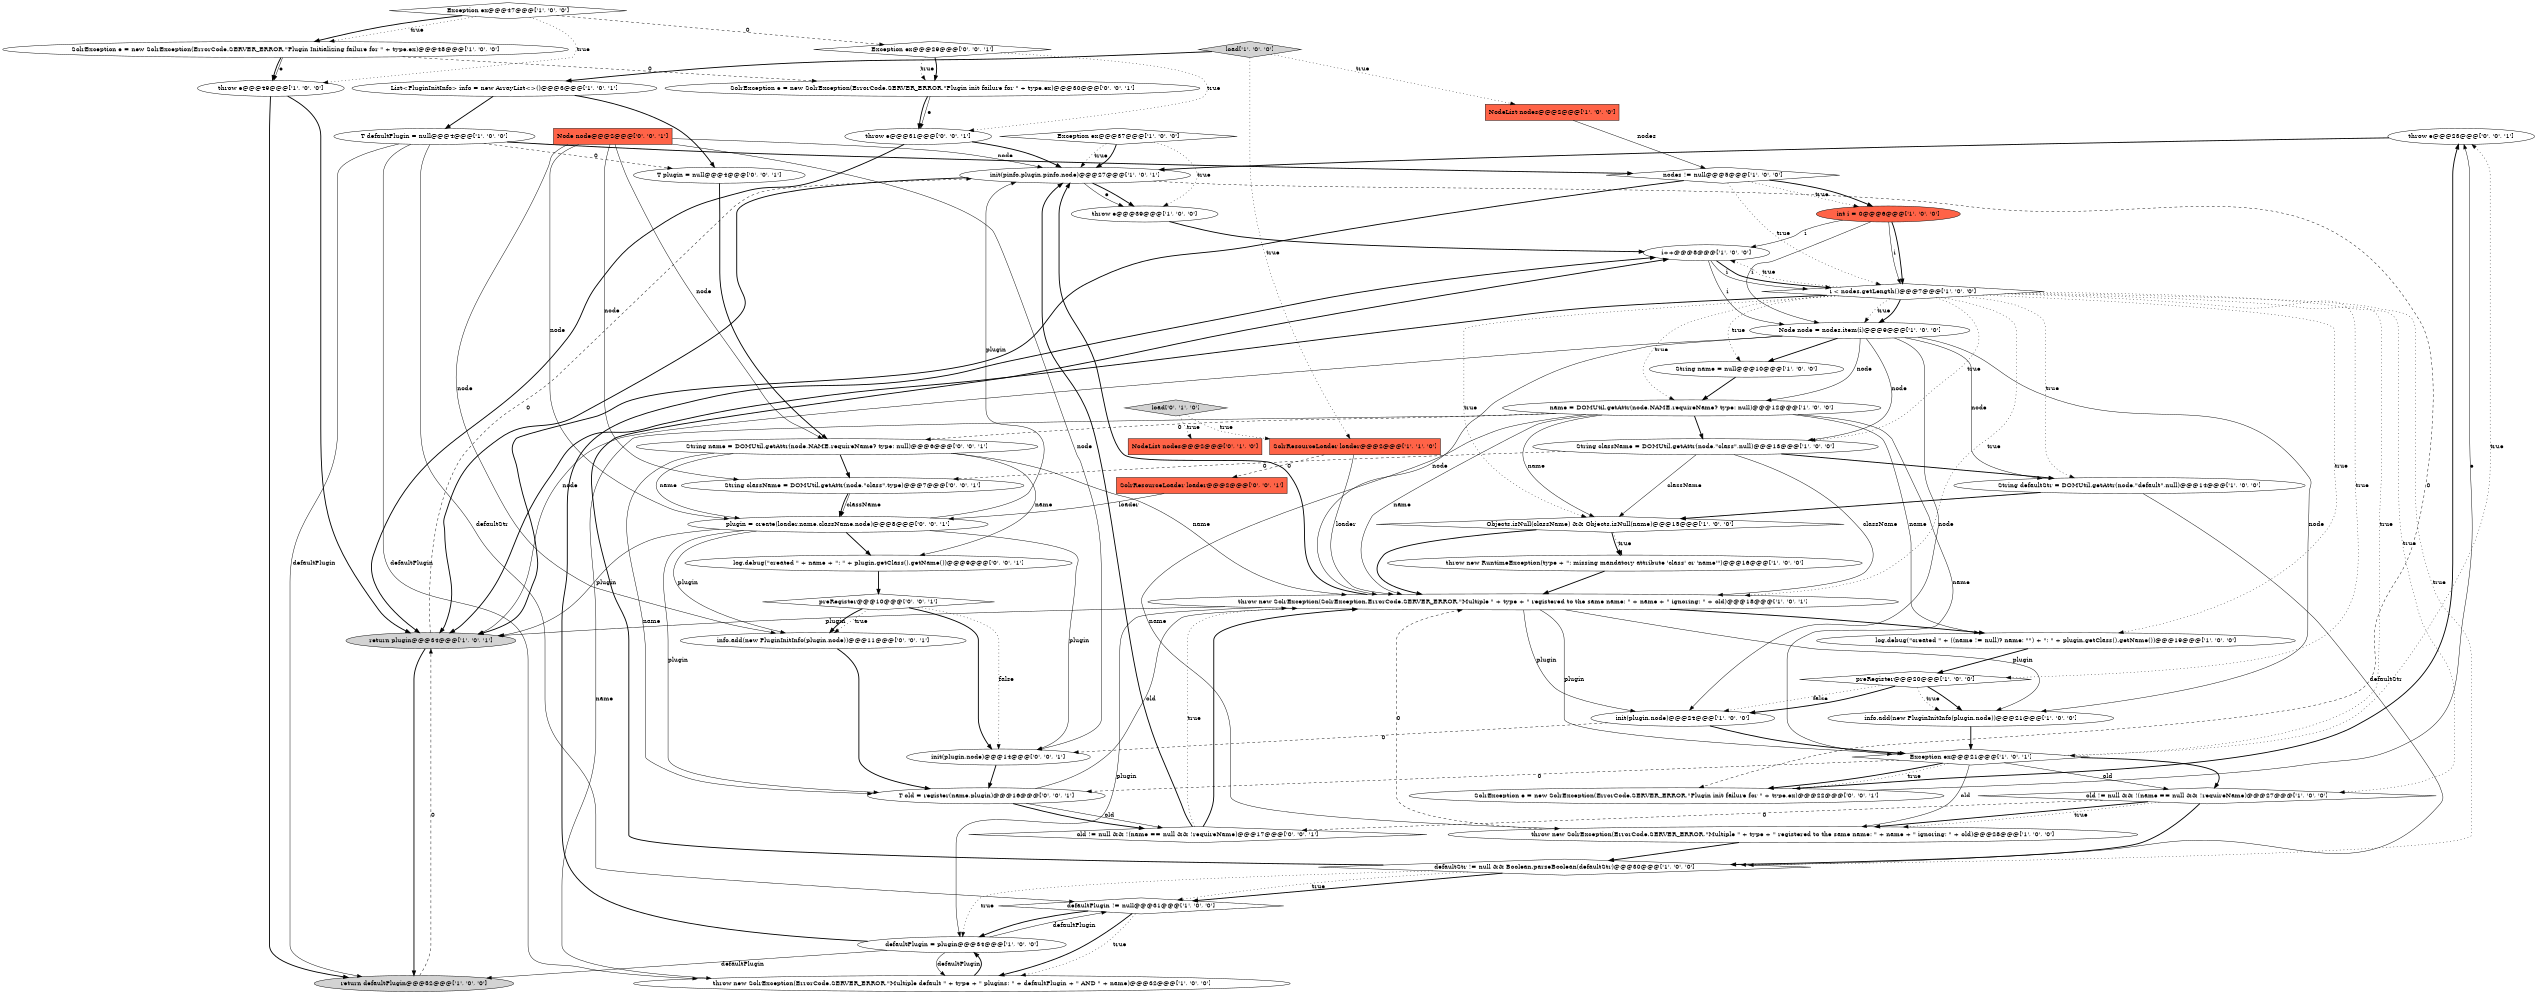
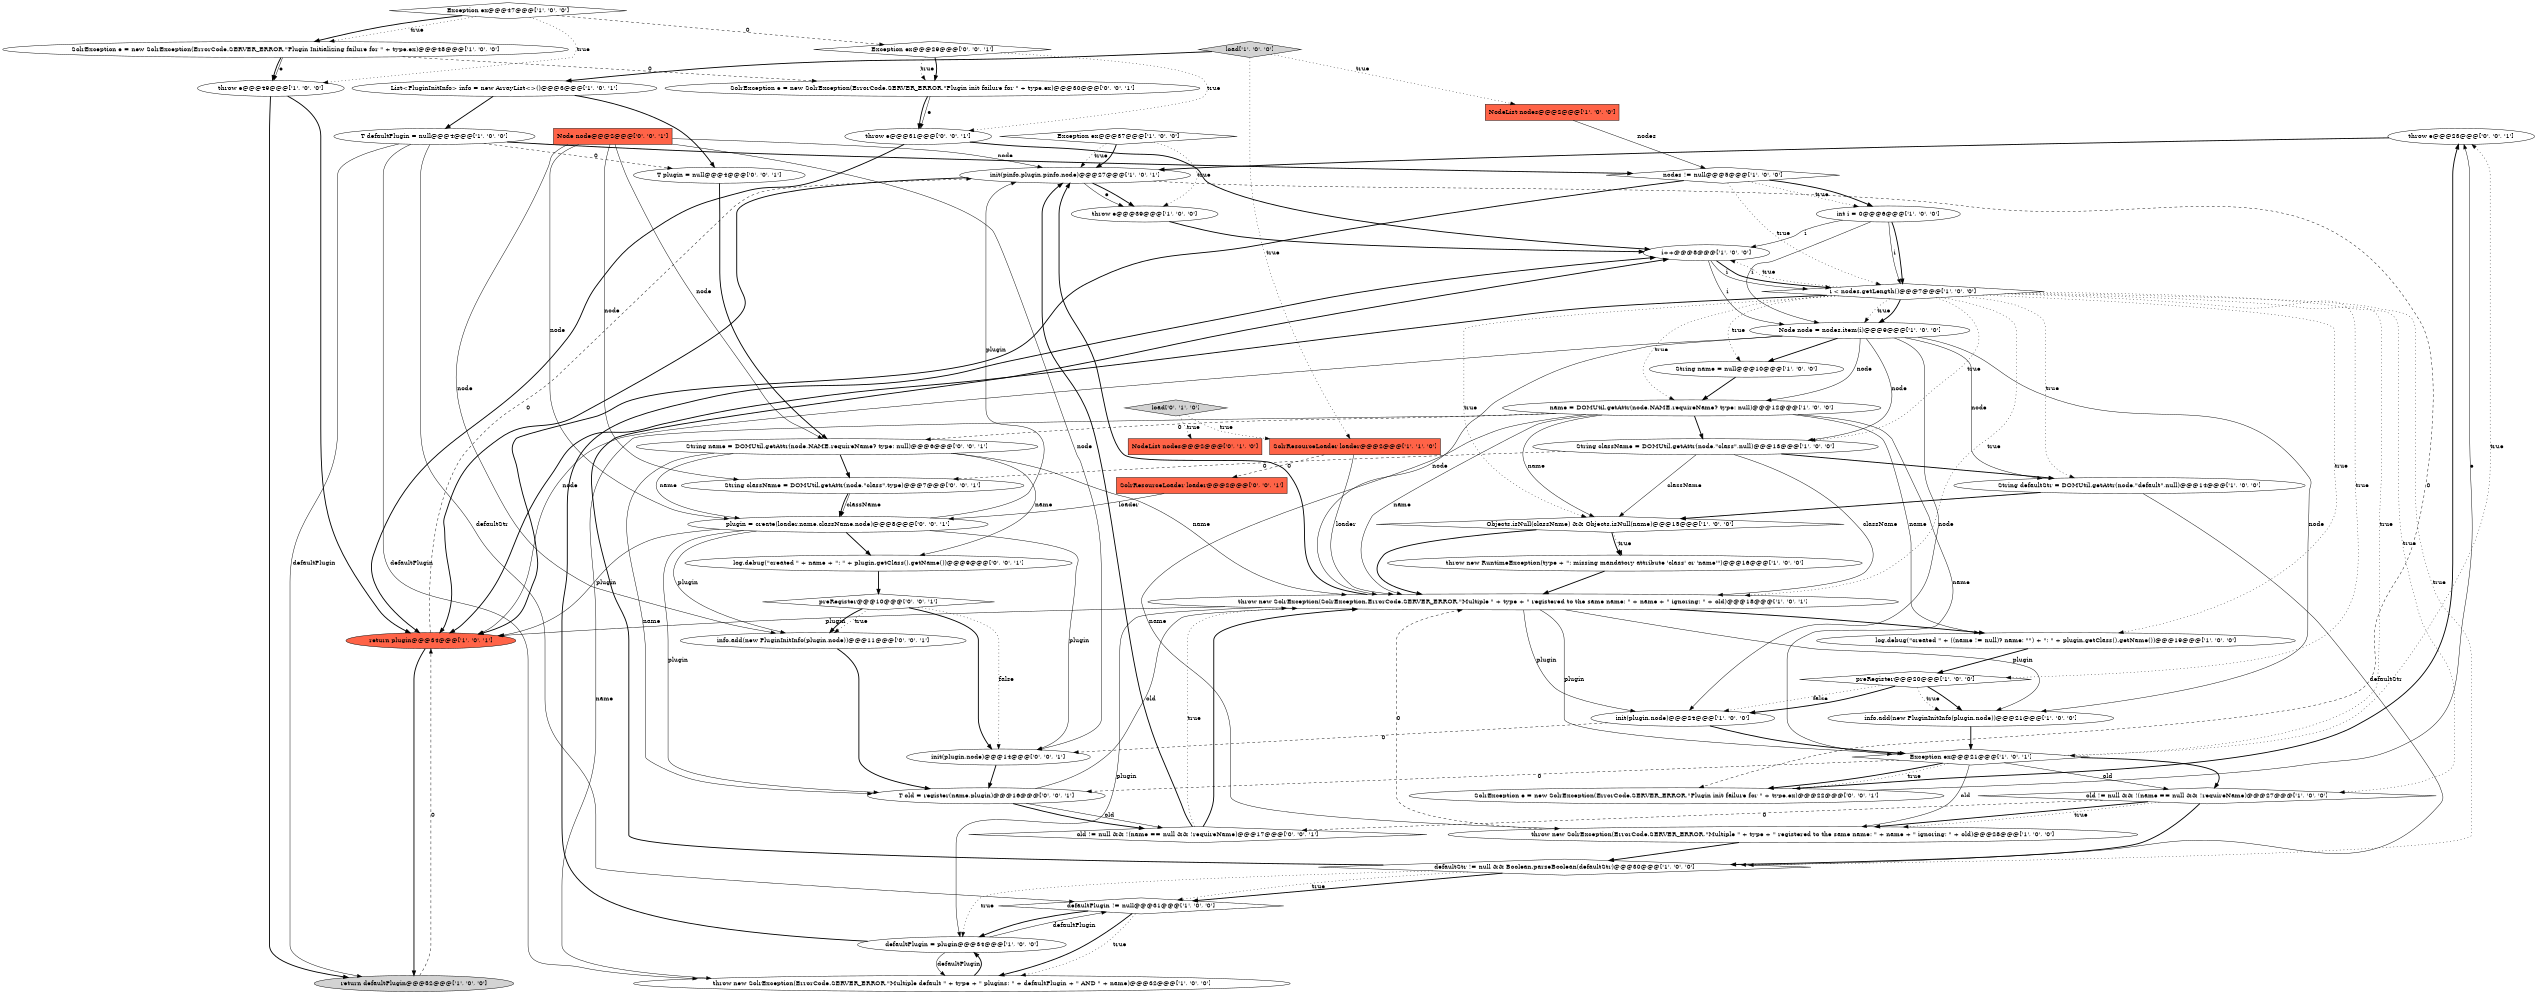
edge "throw e@@@31@@@['0', '0', '1']" -> "init(pinfo.plugin,pinfo.node)@@@27@@@['1', '0', '1']": now "throw e@@@31@@@['0', '0', '1']" -> "i++@@@8@@@['1', '0', '0']"
node "int i = 0@@@6@@@['1', '0', '0']": fillcolor tomato -> white
node "return plugin@@@34@@@['1', '0', '1']": fillcolor lightgray -> tomato
edge "defaultPlugin = plugin@@@34@@@['1', '0', '0']" -> "return defaultPlugin@@@52@@@['1', '0', '0']": removed, label "defaultPlugin"
